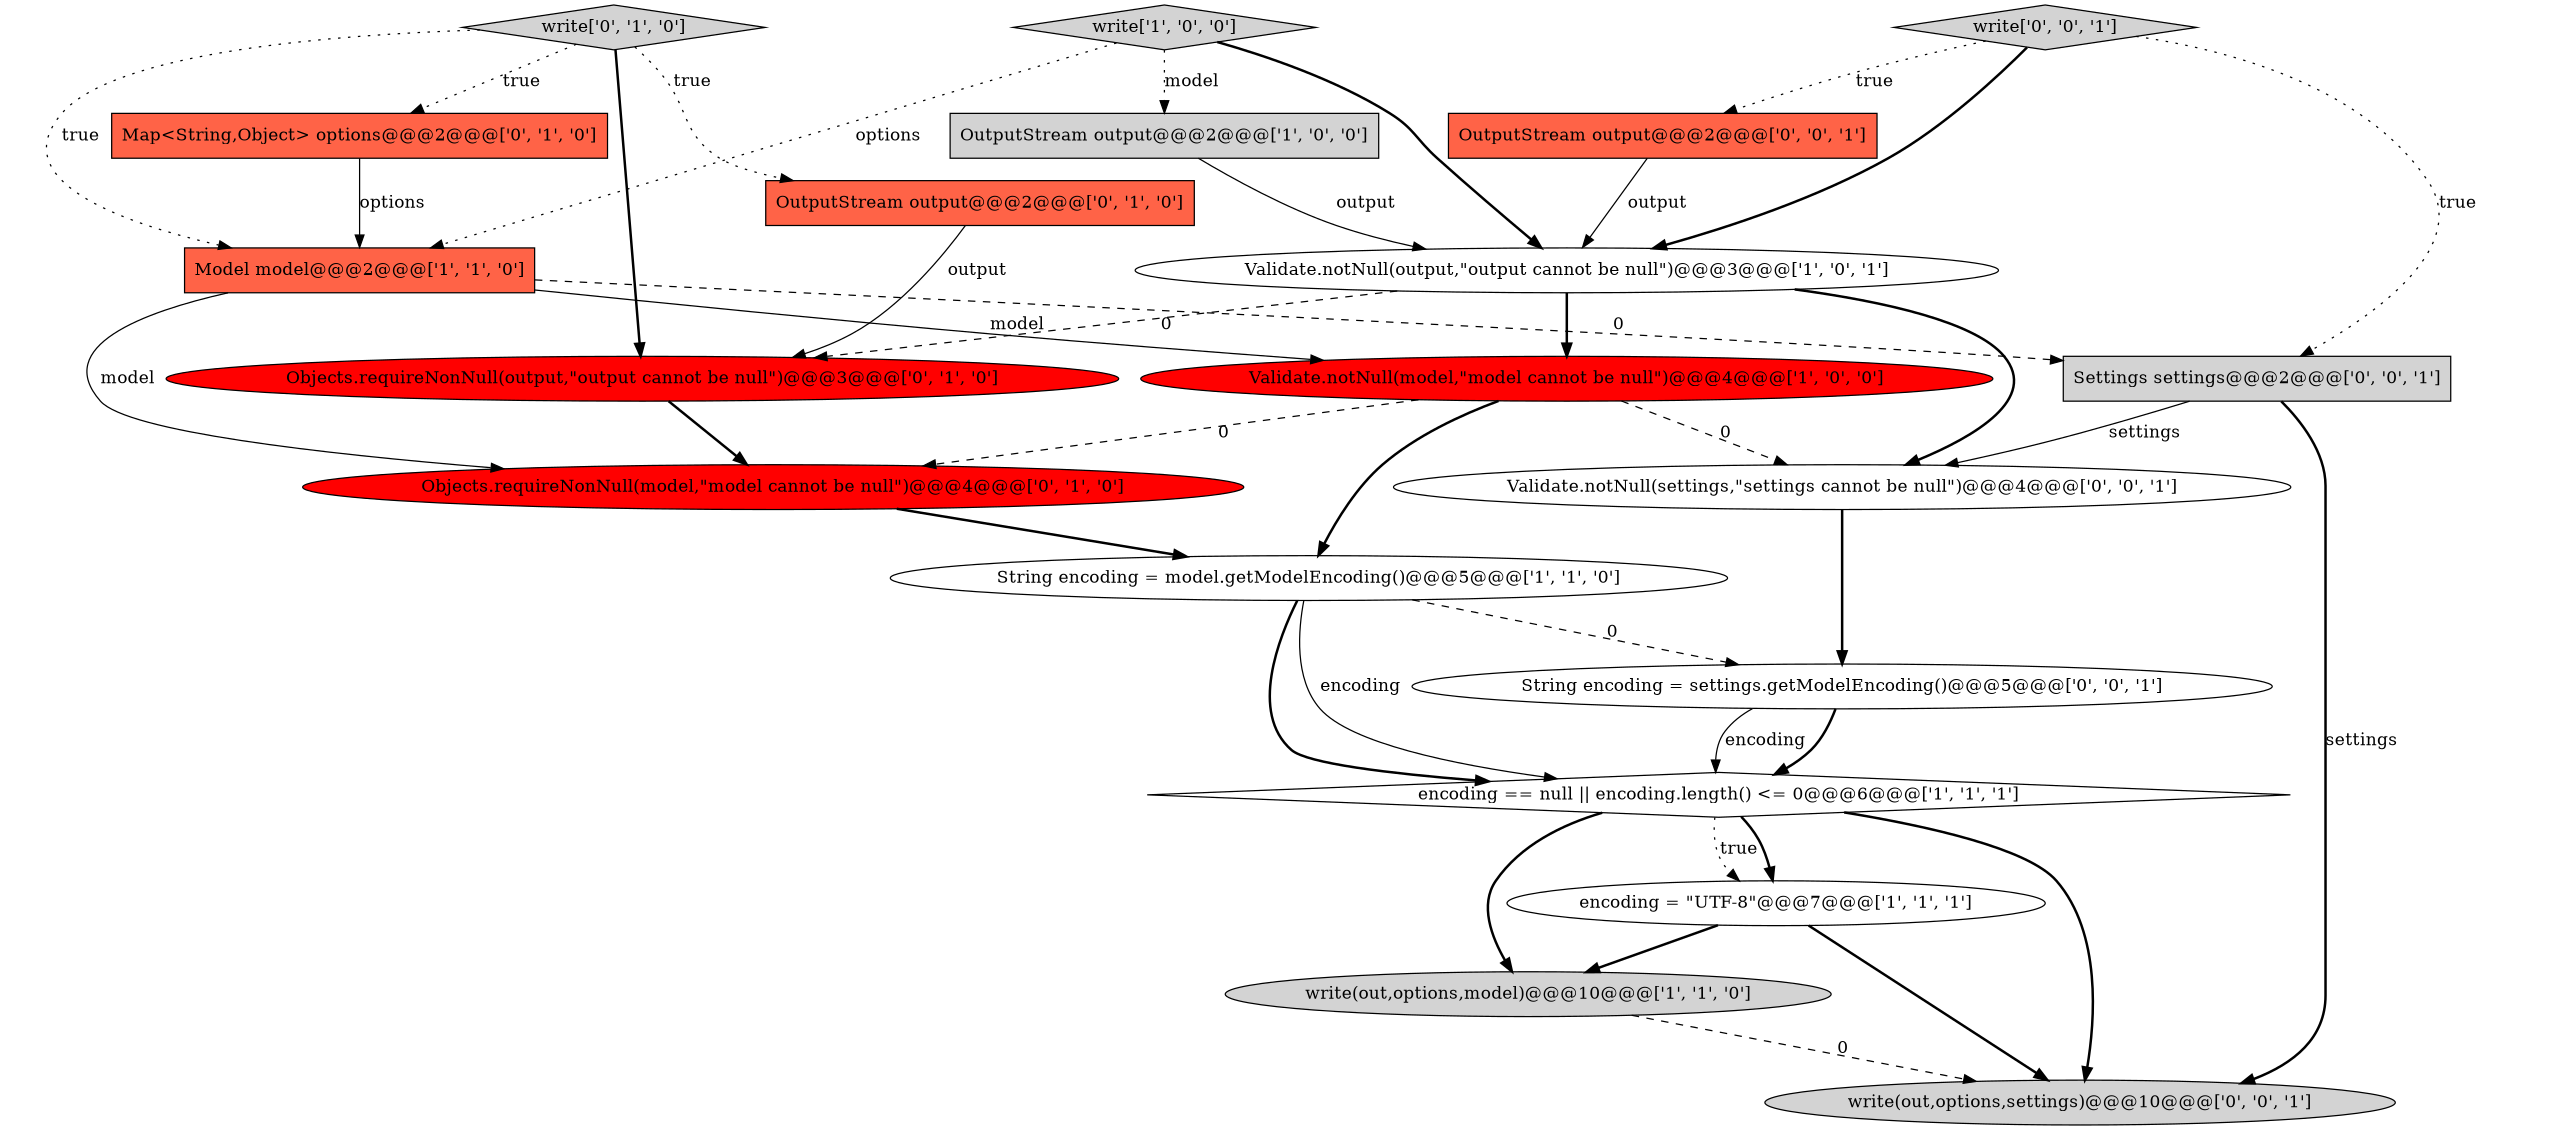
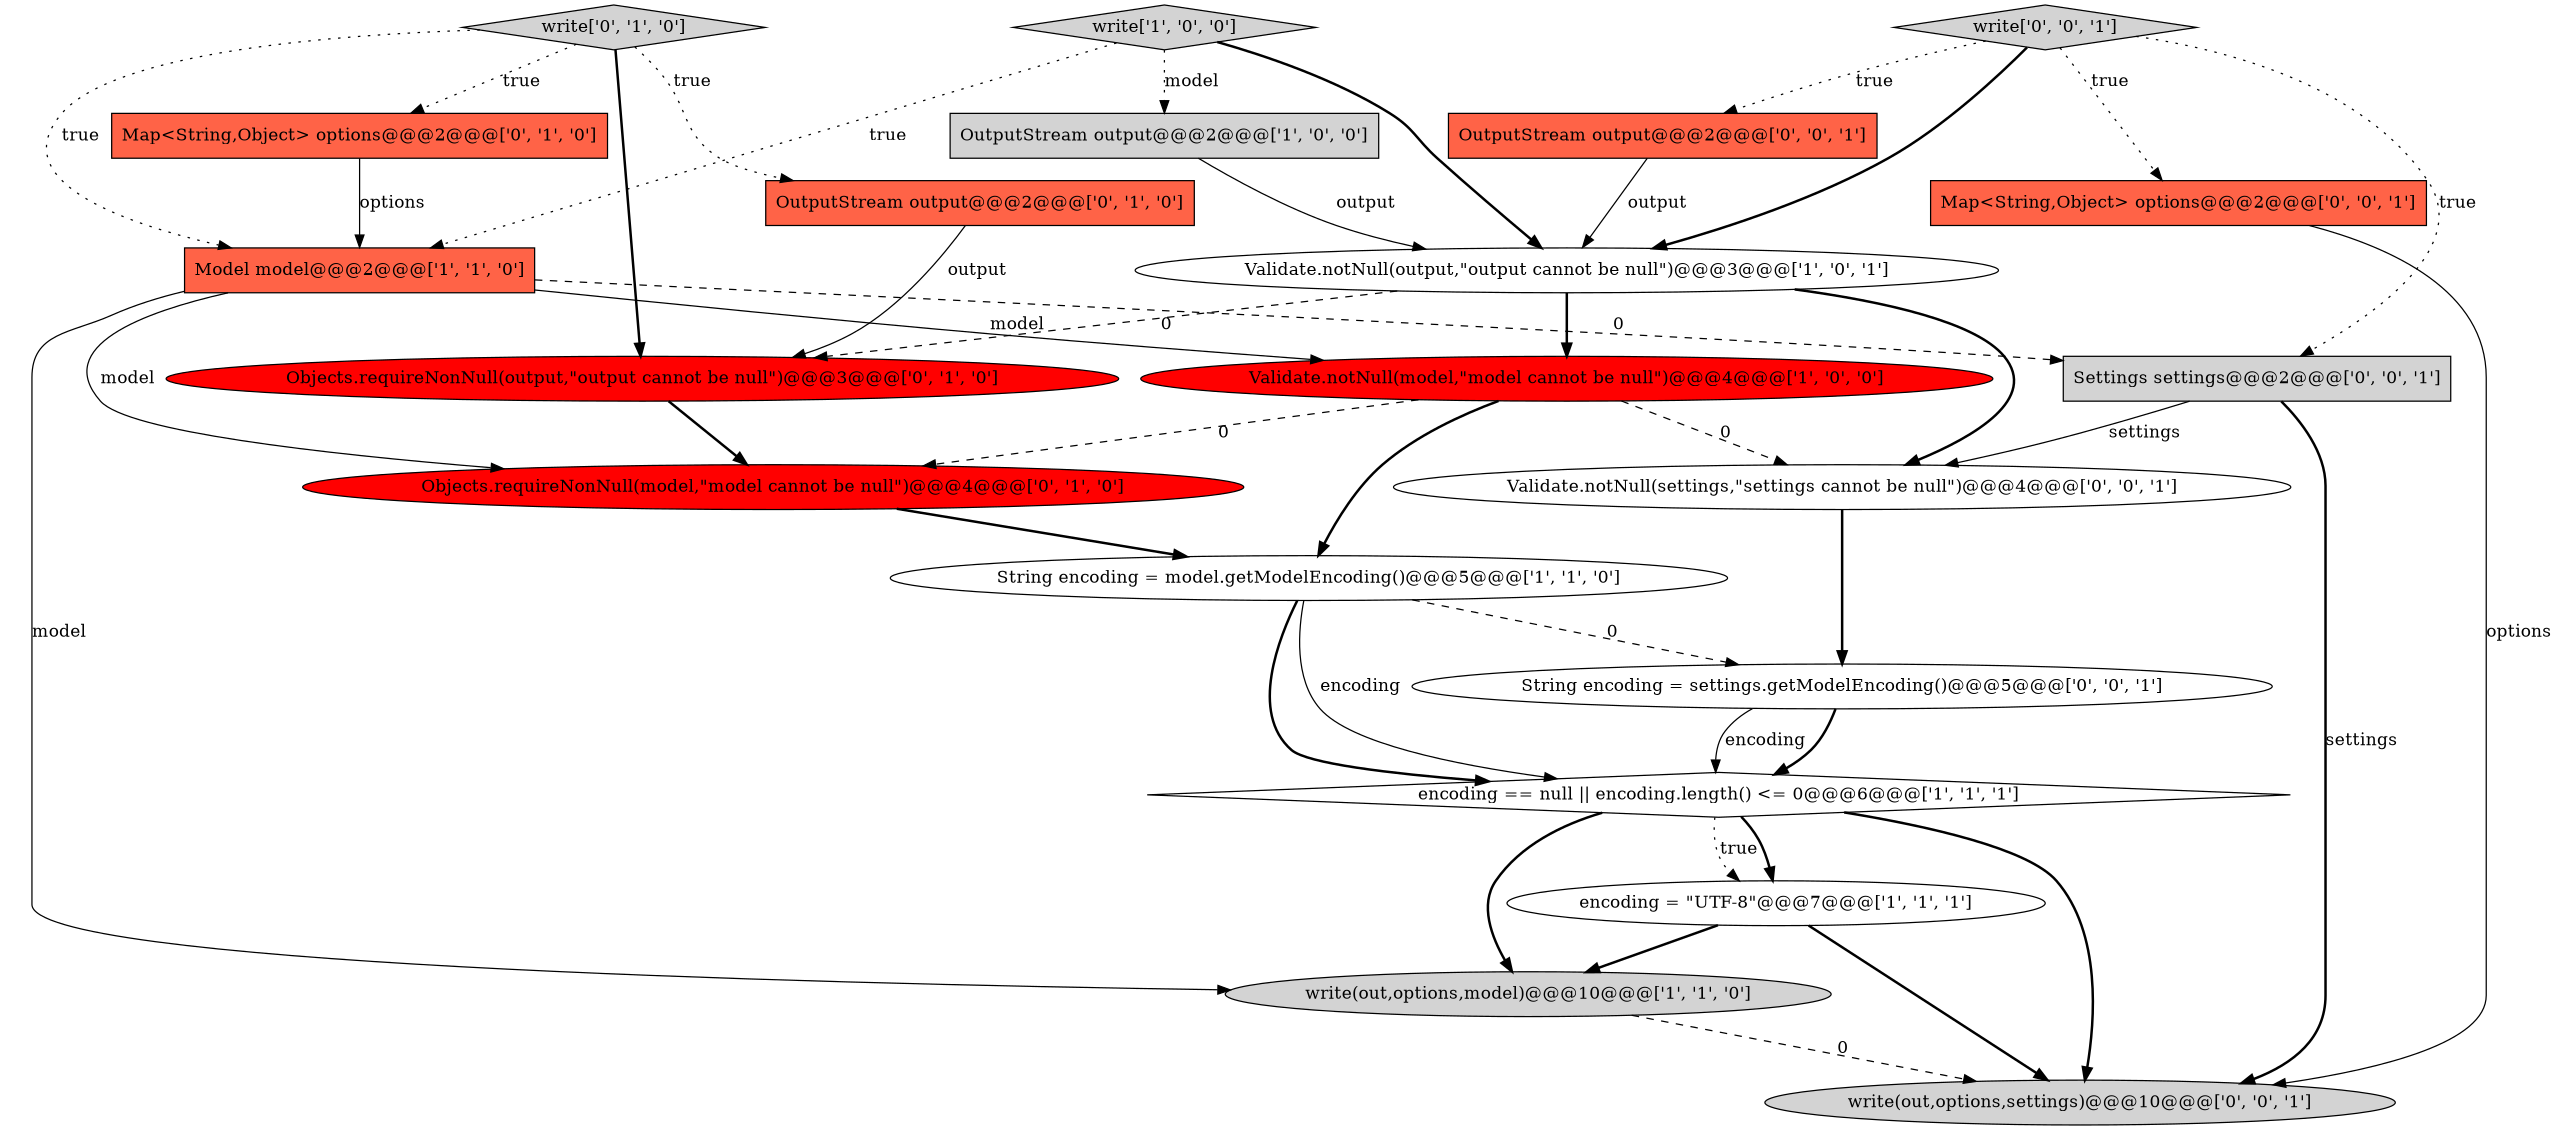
edge "write['1', '0', '0']" -> "Model model@@@2@@@['1', '1', '0']": label "options" -> "true"
node "Map<String,Object> options@@@2@@@['0', '0', '1']": added
edge "Model model@@@2@@@['1', '1', '0']" -> "write(out,options,model)@@@10@@@['1', '1', '0']": added, label "model"
